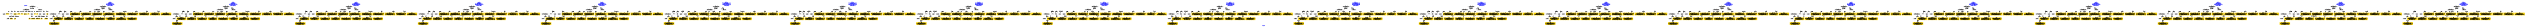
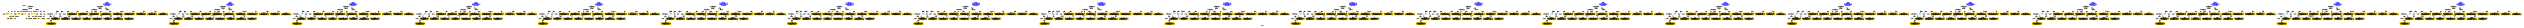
node "Medium": removed
node "birthDate": fillcolor lightgray -> gold
